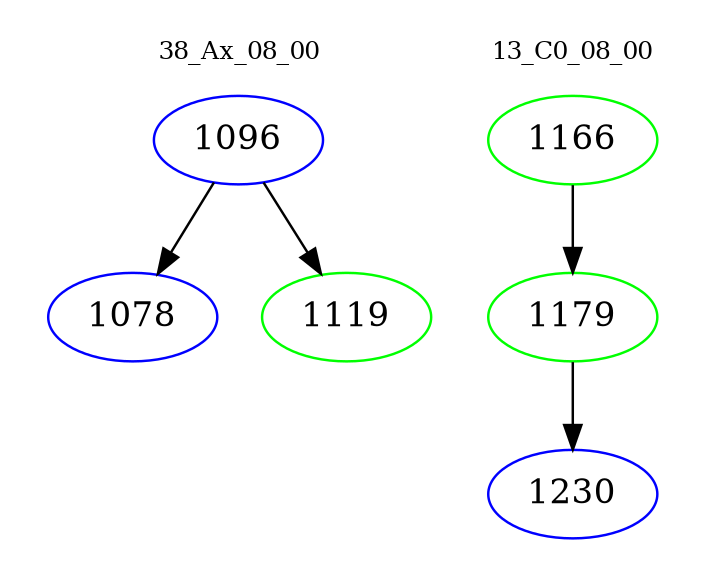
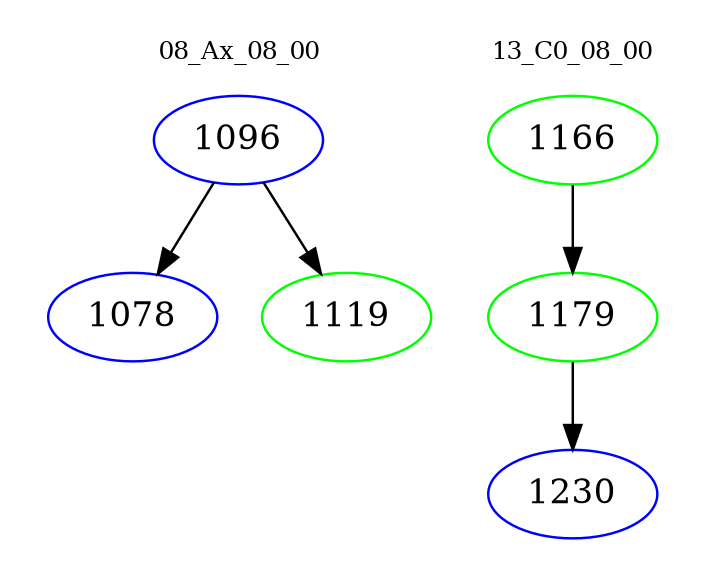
cluster "38_Ax_08_00": label "38_Ax_08_00" -> "08_Ax_08_00"
